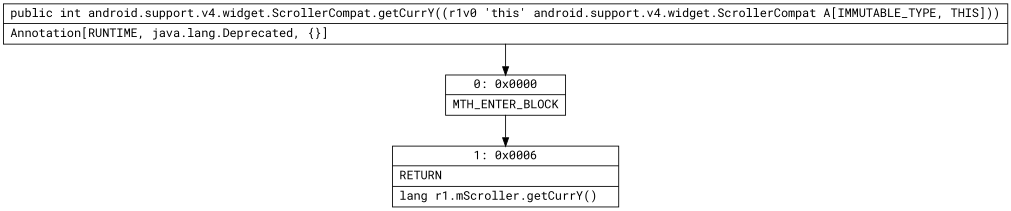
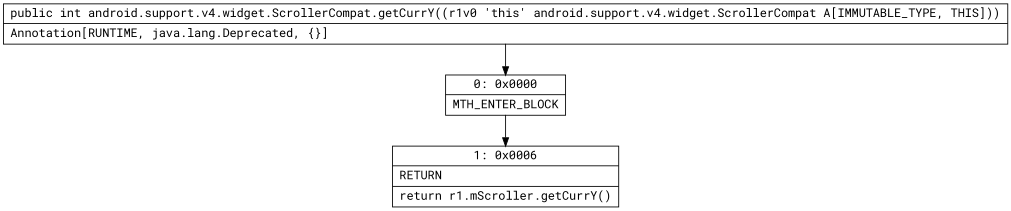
node "1: 0x0006": text "lang r1.mScroller.getCurrY()" -> "return r1.mScroller.getCurrY()"
